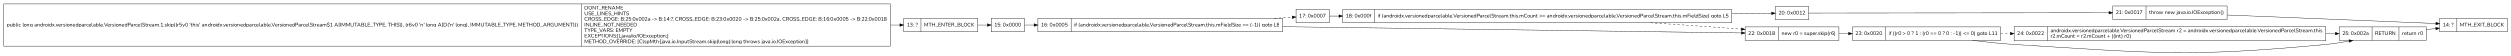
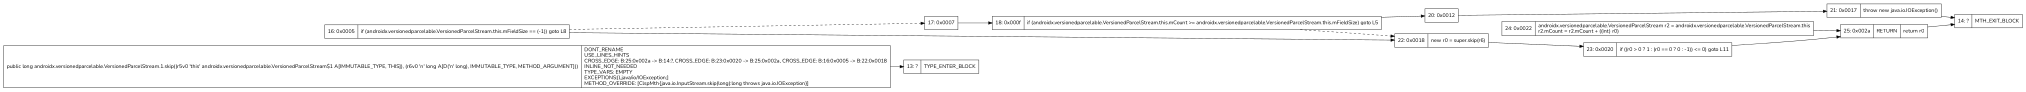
node "13: ?": text "MTH_ENTER_BLOCK" -> "TYPE_ENTER_BLOCK"
node "15: 0x0000": removed
edge "23: 0x0020" -> "24: 0x0022": removed
